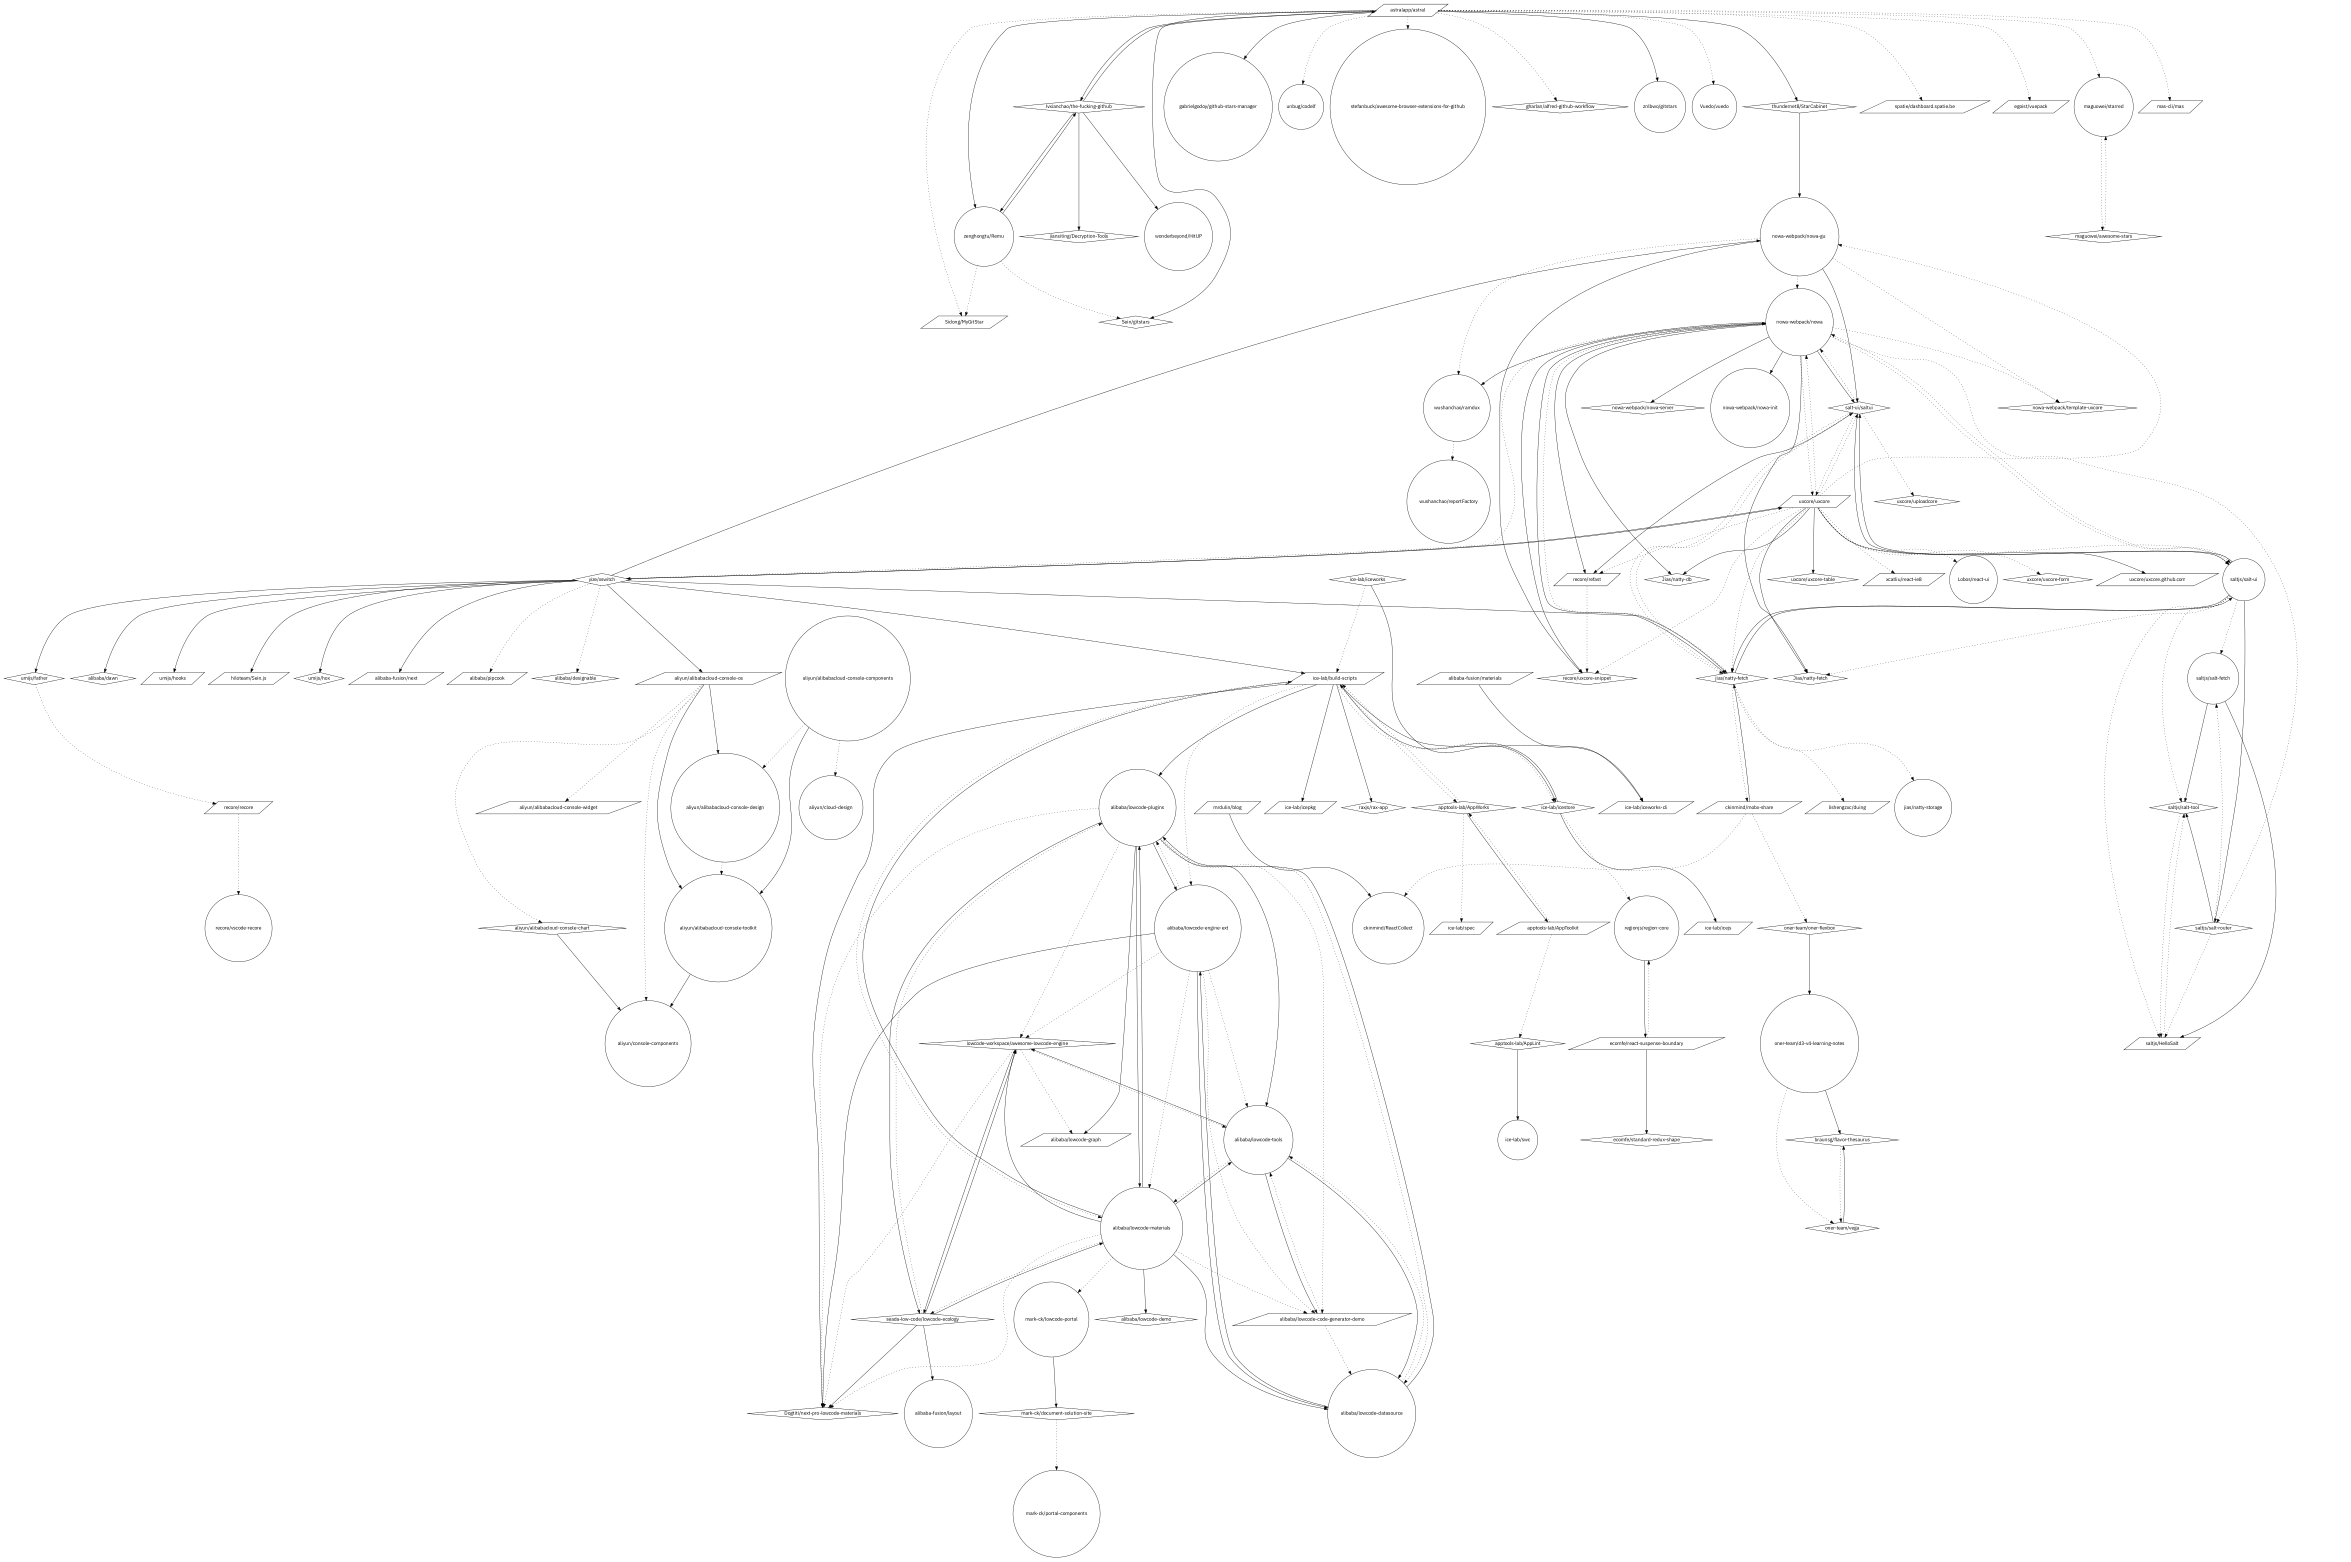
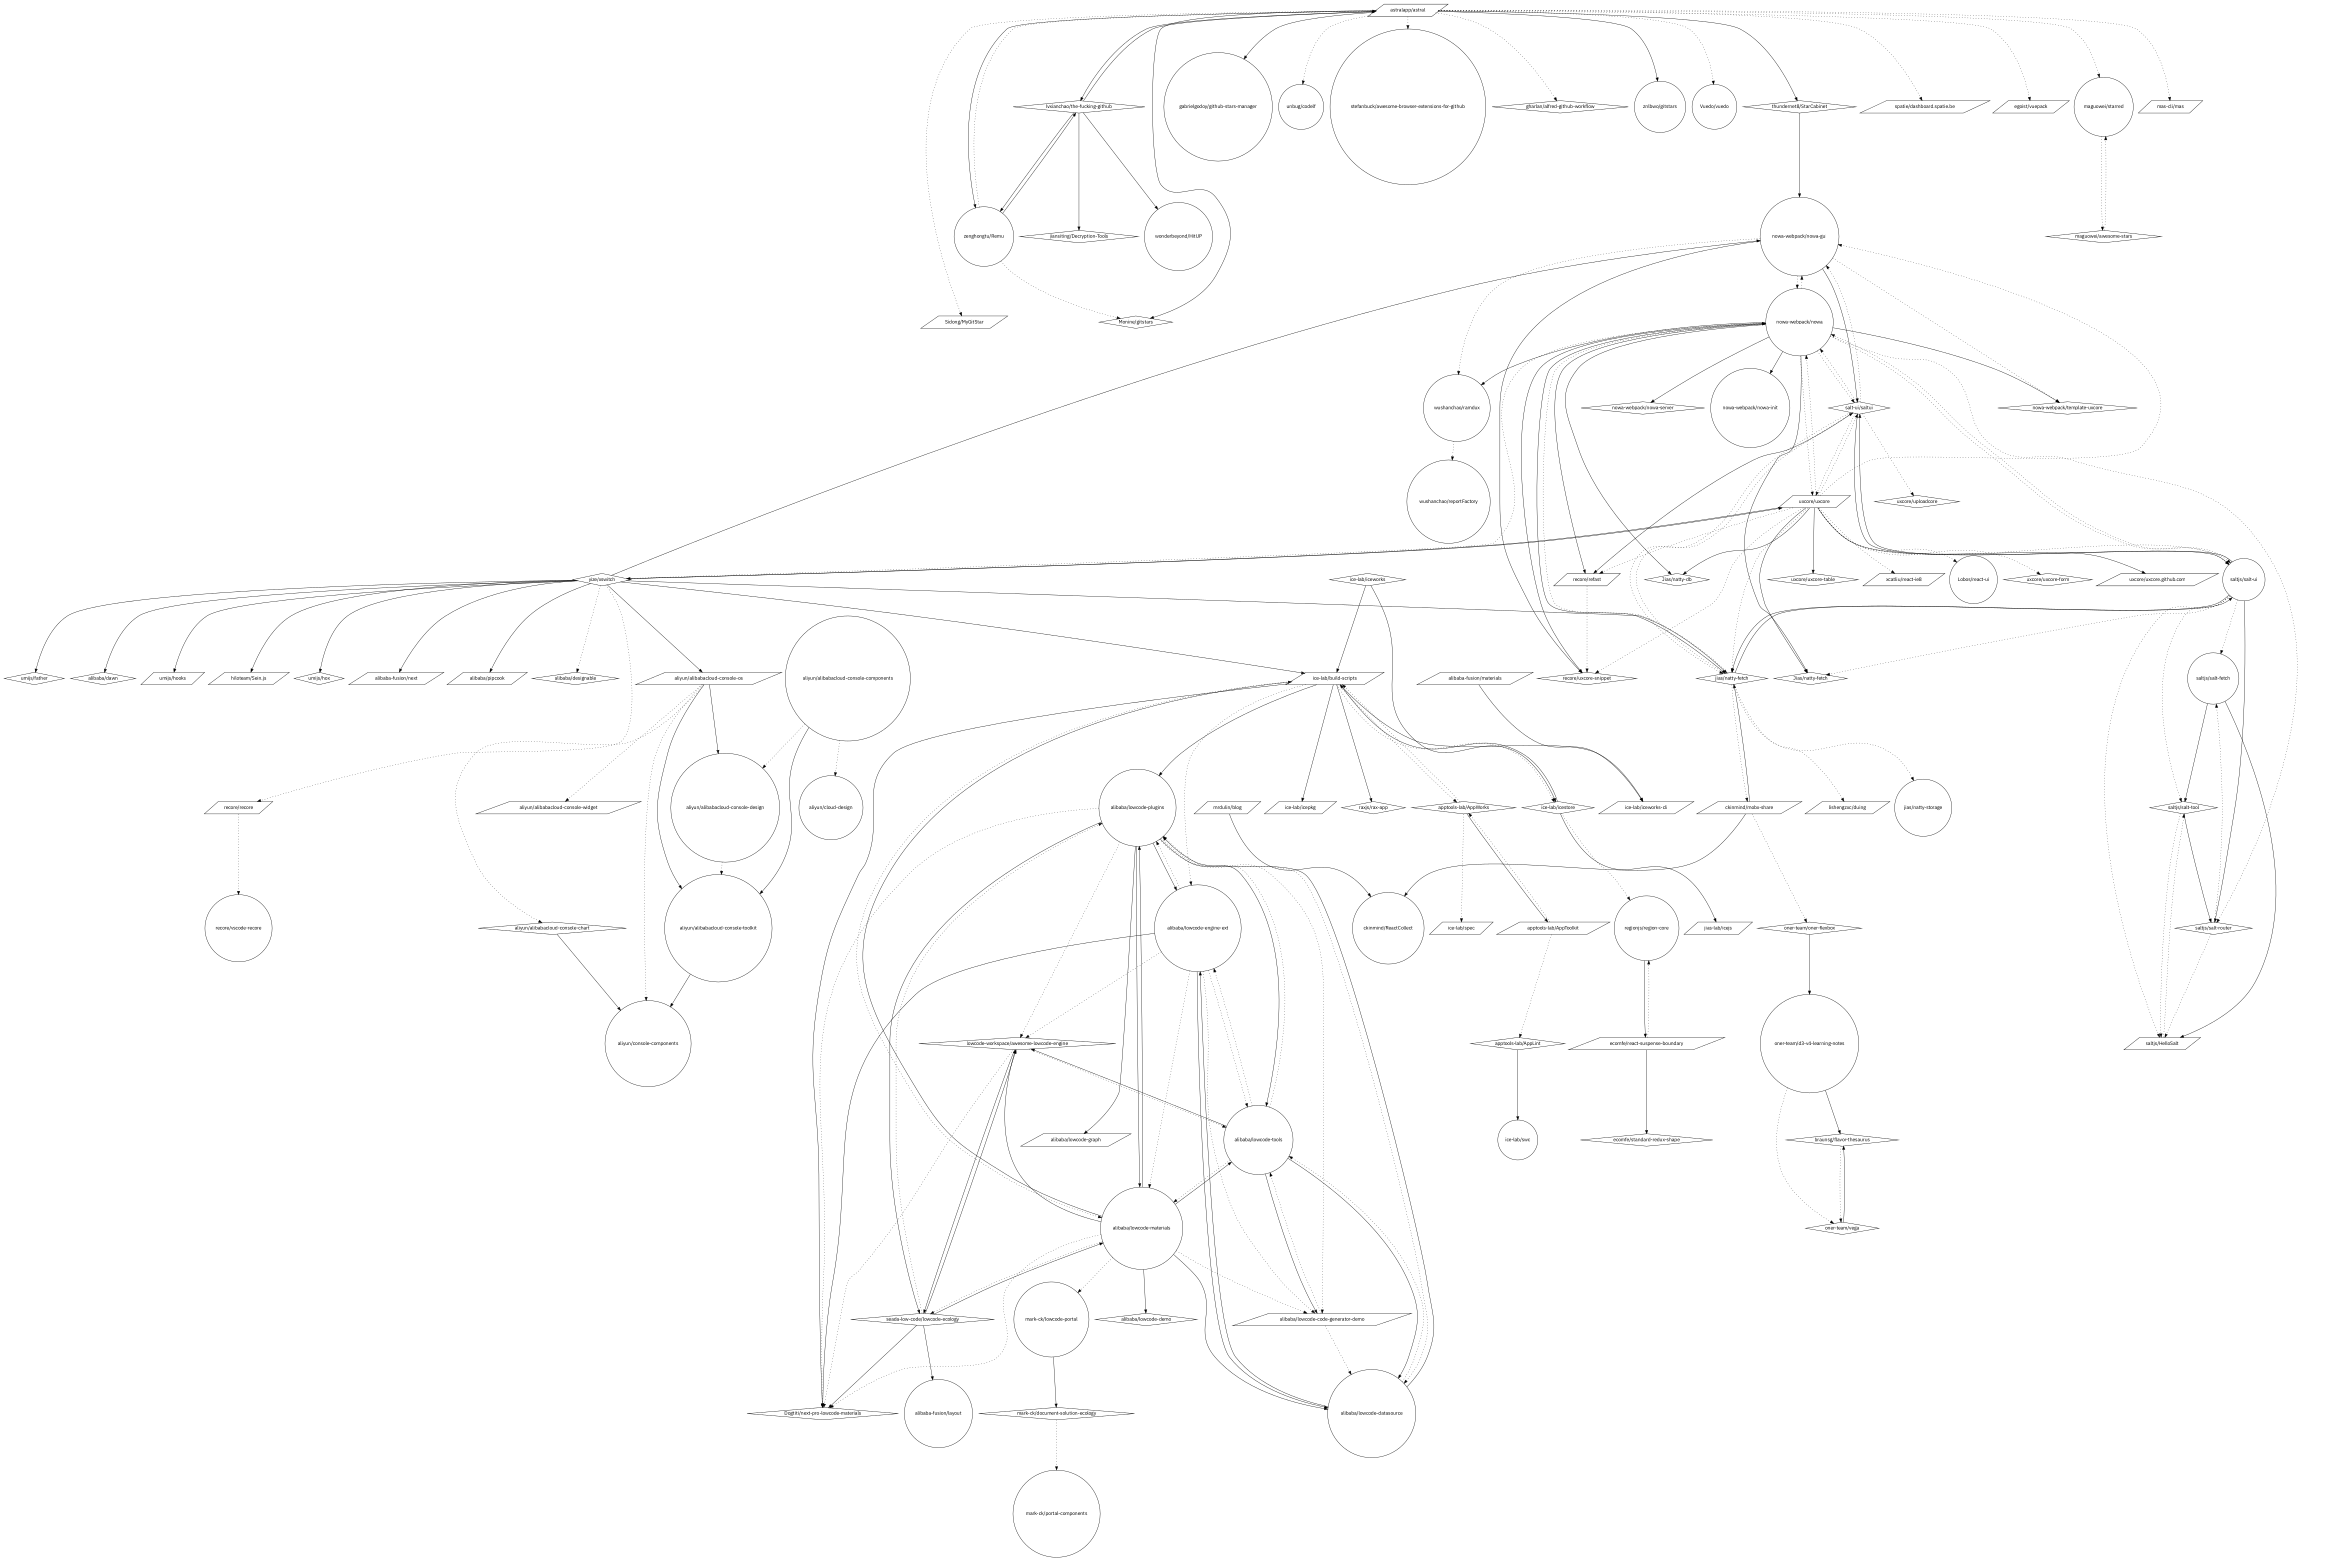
edge "nowa-webpack/nowa" -> "nowa-webpack/nowa-gui": added
edge "zenghongtu/Remu" -> "Sidong/MyGitStar": now "zenghongtu/Remu" -> "astralapp/astral"
node "Sein/gitstars": label "Sein/gitstars" -> "Monine/gitstars"
edge "salt-ui/saltui" -> "nowa-webpack/nowa-gui": added
edge "nowa-webpack/nowa" -> "nowa-webpack/template-uxcore": style dotted -> solid
edge "nowa-webpack/nowa" -> "salt-ui/saltui": style solid -> dotted
edge "yize/xswitch" -> "alibaba/pipcook": style dotted -> solid
edge "ice-lab/iceworks" -> "ice-lab/build-scripts": style dotted -> solid
edge "umijs/father" -> "recore/recore": now "yize/xswitch" -> "recore/recore"
edge "ckinmind/mobx-share" -> "ckinmind/ReactCollect": style dotted -> solid
edge "saltjs/salt-router" -> "saltjs/salt-tool": reversed
node "ice-lab/icejs": label "ice-lab/icejs" -> "jias-lab/icejs"
edge "alibaba/lowcode-tools" -> "alibaba/lowcode-plugins": added
edge "alibaba/lowcode-tools" -> "alibaba/lowcode-engine-ext": added
edge "lowcode-workspace/awesome-lowcode-engine" -> "alibaba/lowcode-graph": removed
node "mark-ck/document-solution-site": label "mark-ck/document-solution-site" -> "mark-ck/document-solution-ecology"
